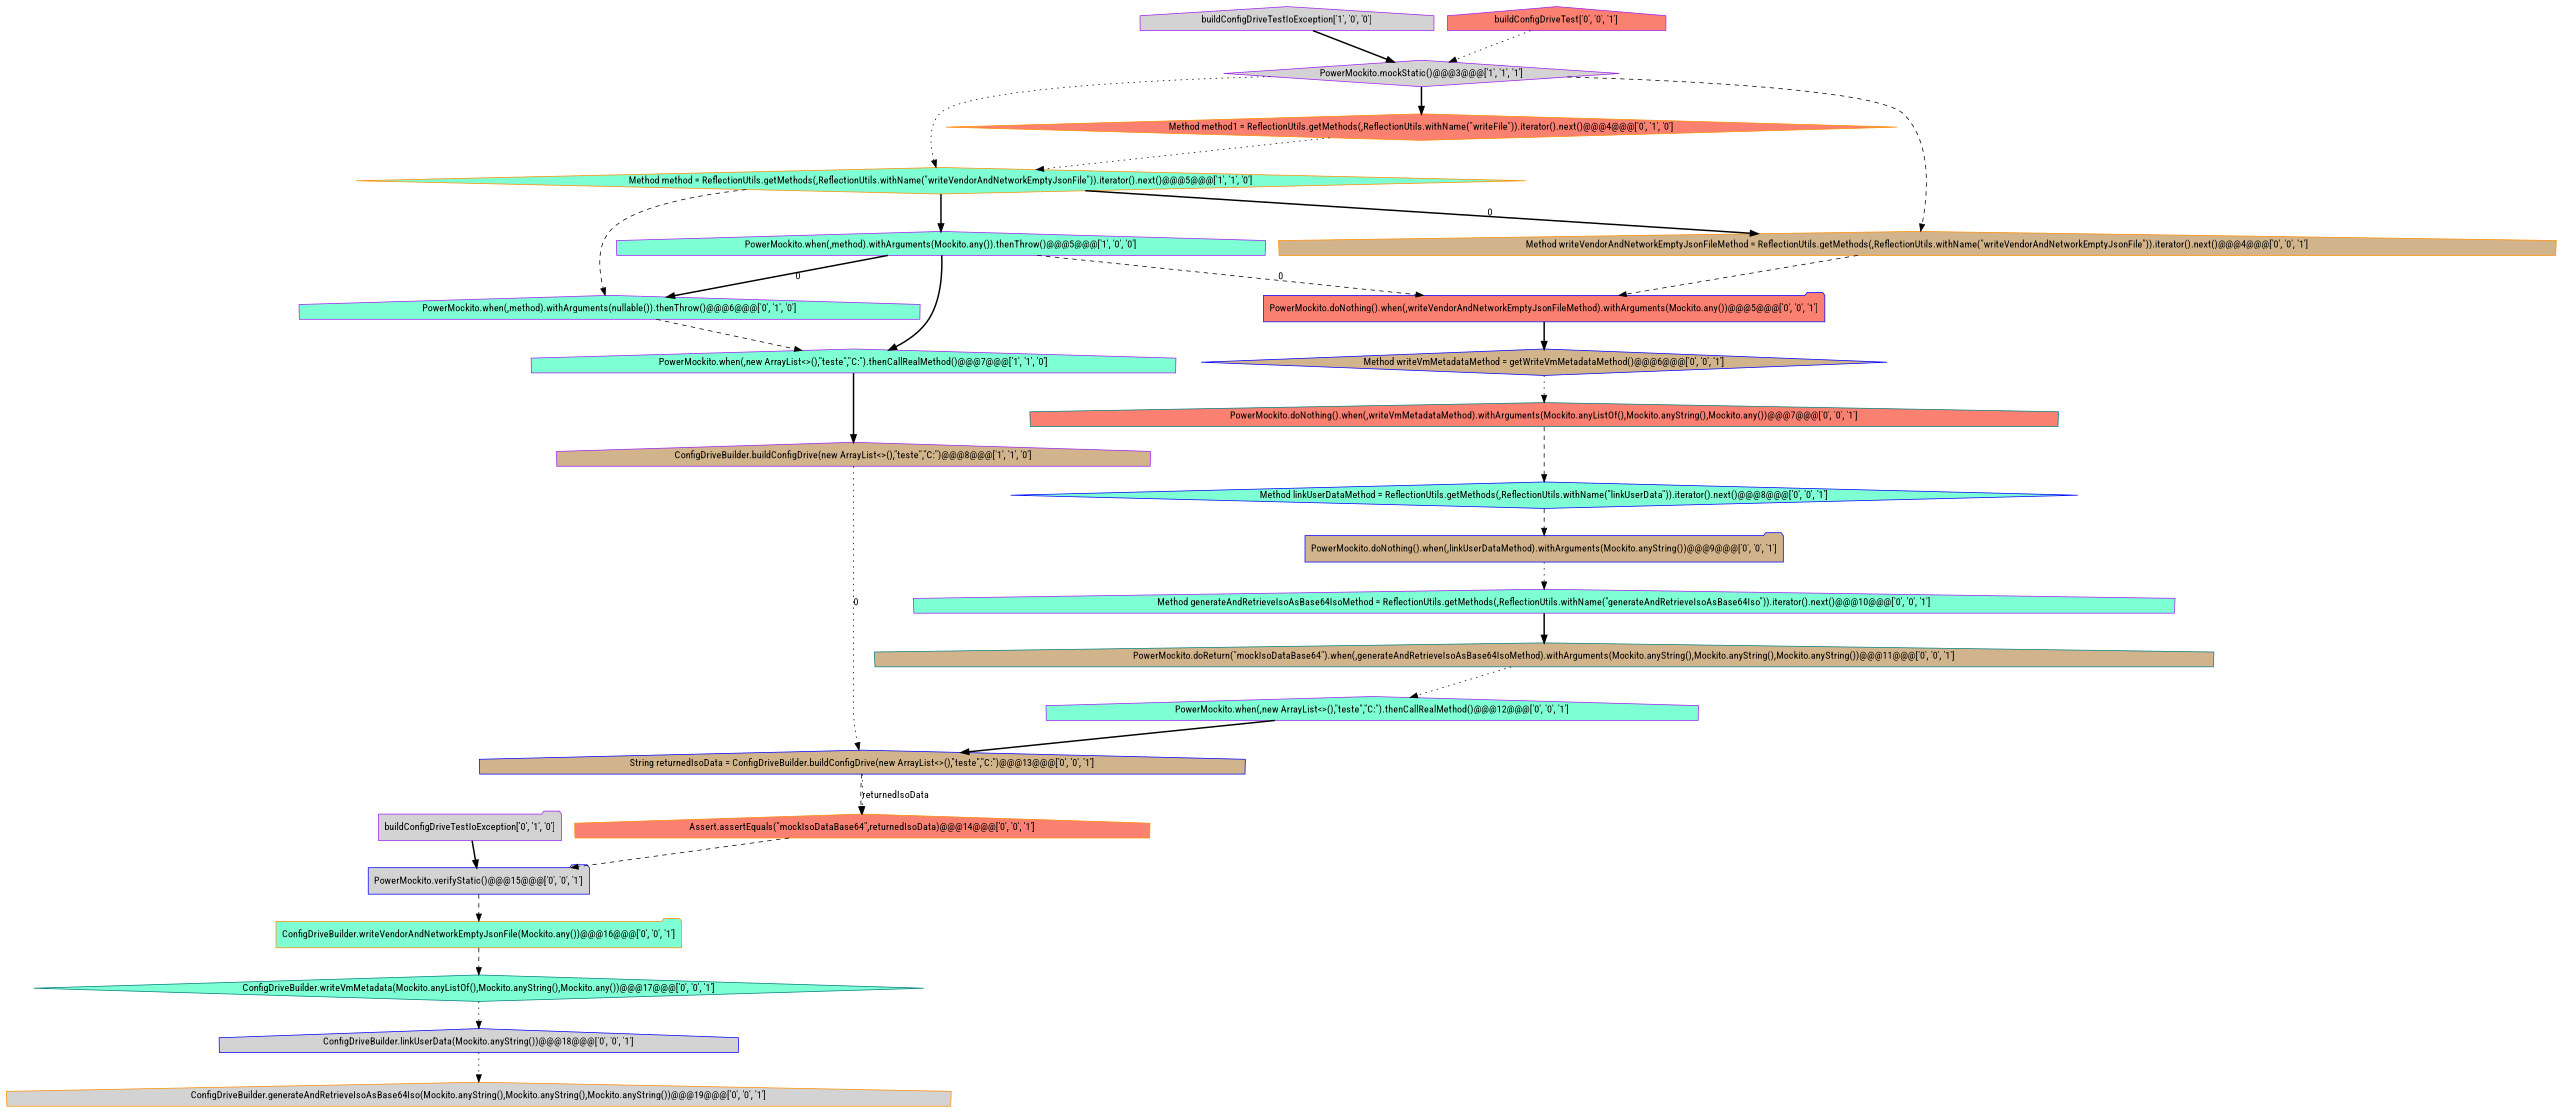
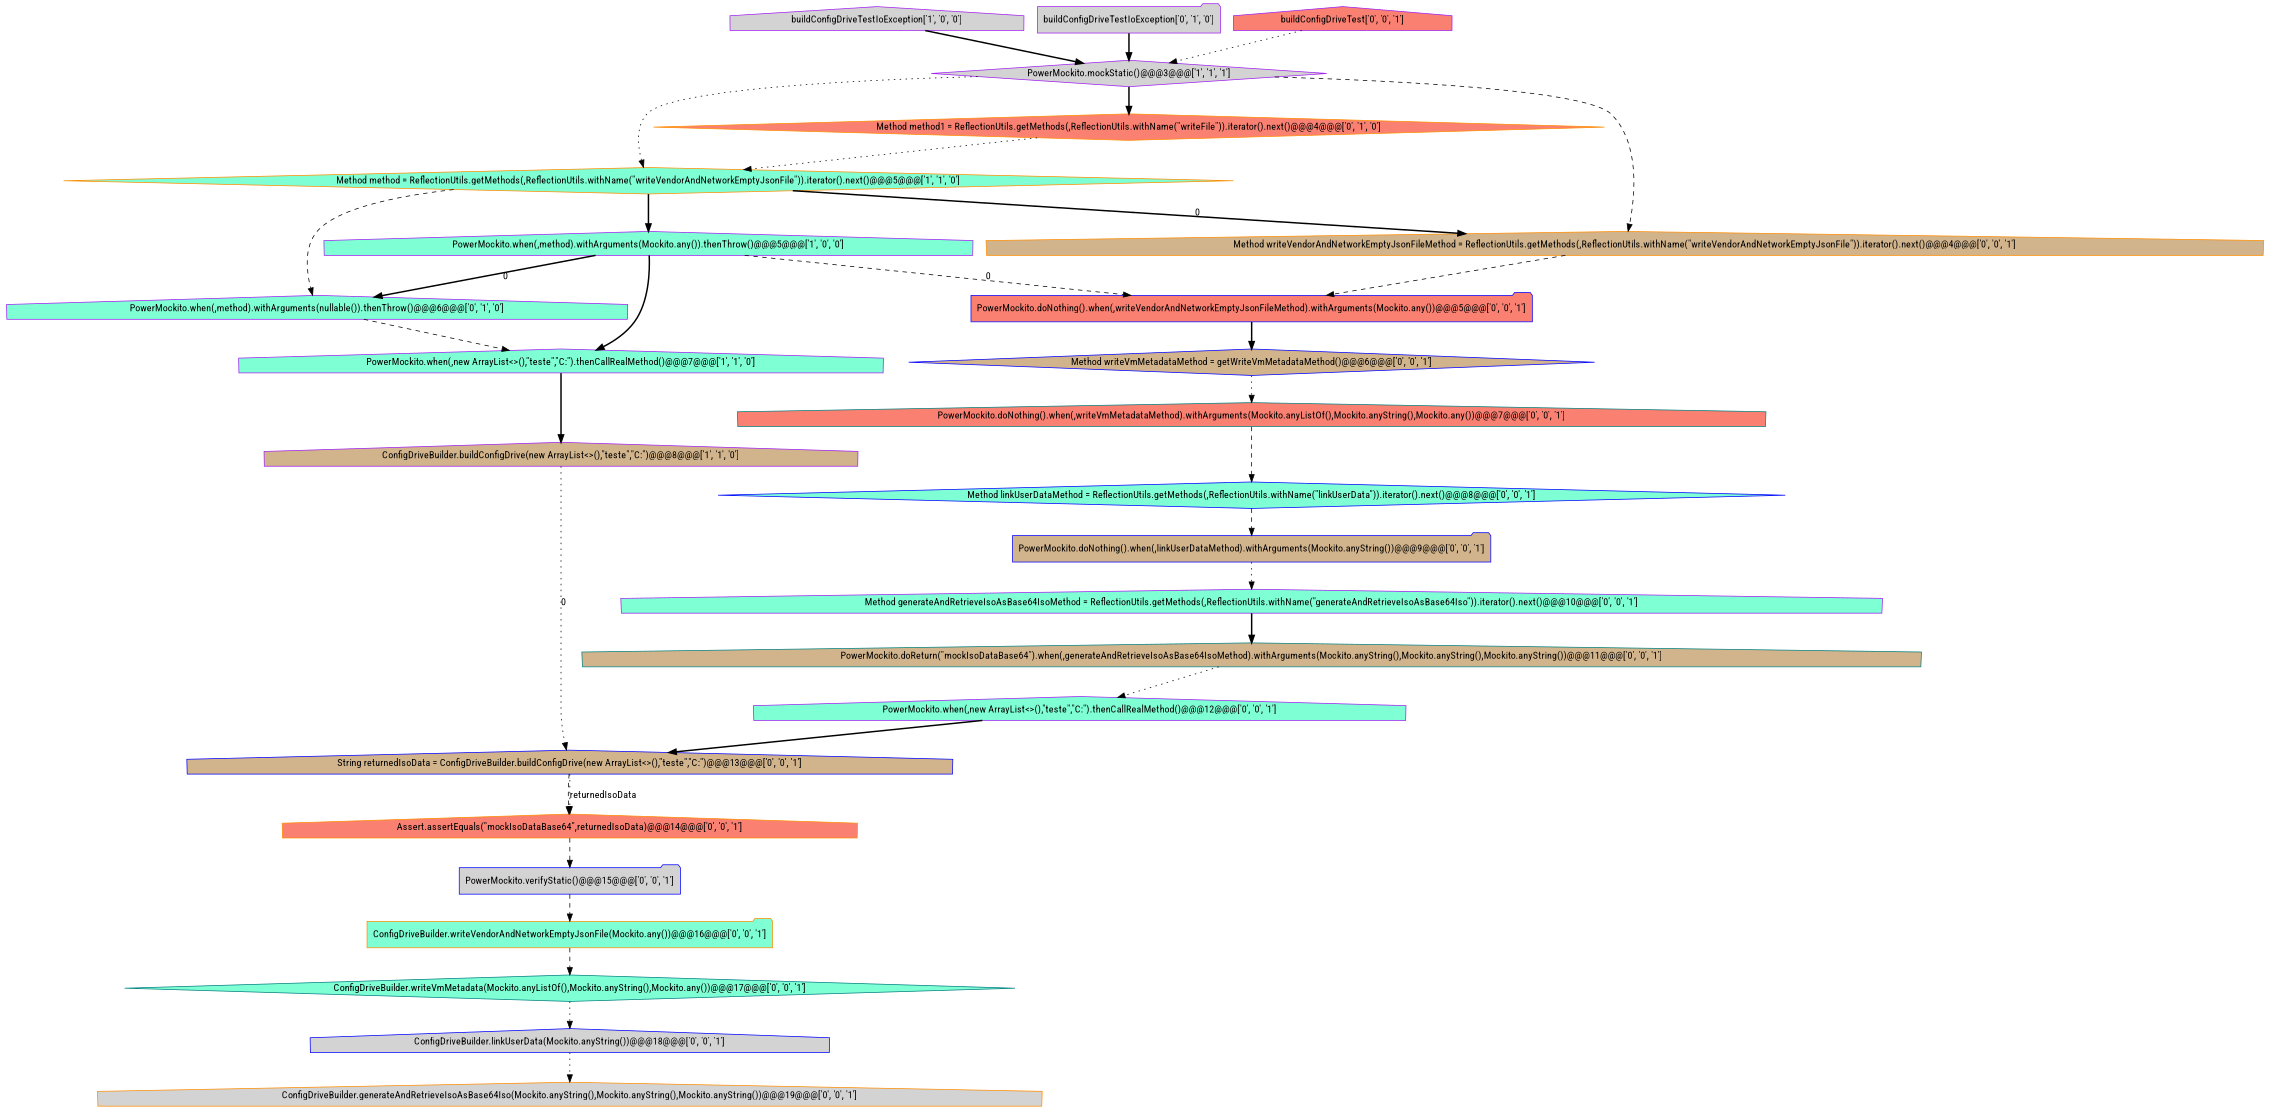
edge "buildConfigDriveTestIoException['0', '1', '0']" -> "PowerMockito.verifyStatic()@@@15@@@['0', '0', '1']": now "buildConfigDriveTestIoException['0', '1', '0']" -> "PowerMockito.mockStatic()@@@3@@@['1', '1', '1']"
